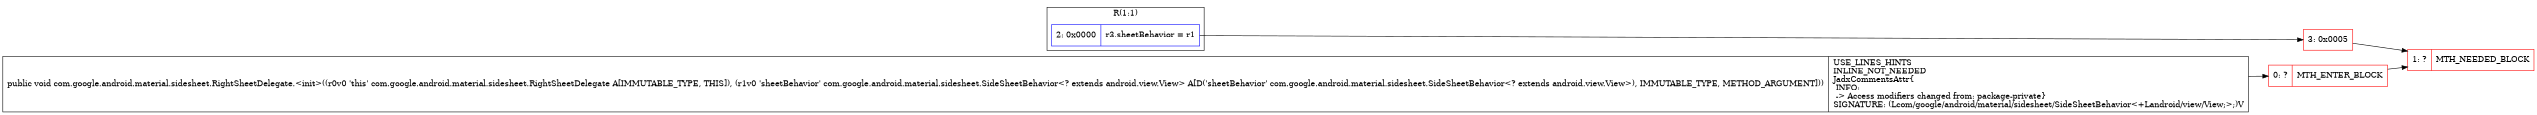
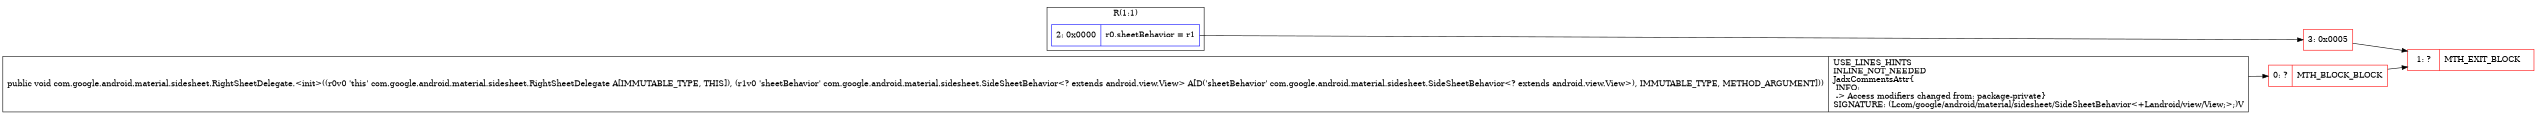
node "2: 0x0000": text "r3.sheetBehavior = r1" -> "r0.sheetBehavior = r1"
node "1: ?": text "MTH_NEEDED_BLOCK" -> "MTH_EXIT_BLOCK"
node "0: ?": text "MTH_ENTER_BLOCK" -> "MTH_BLOCK_BLOCK"
